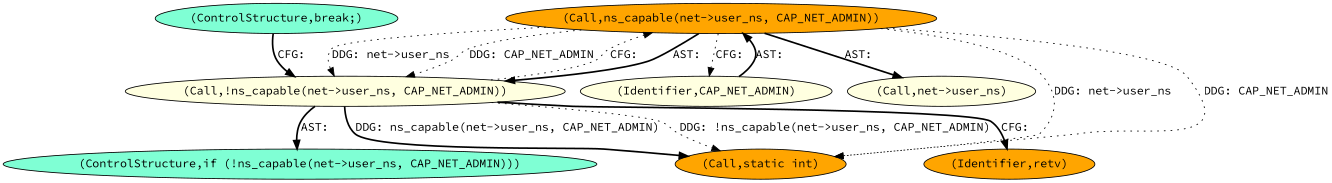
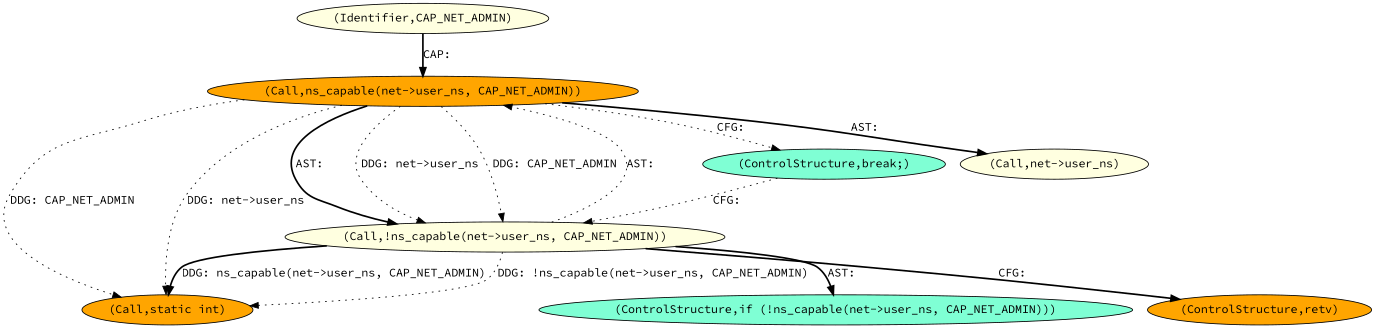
edge "(Call,ns_capable(net->user_ns, CAP_NET_ADMIN))" -> "(Identifier,CAP_NET_ADMIN)": now "(Call,ns_capable(net->user_ns, CAP_NET_ADMIN))" -> "(ControlStructure,break;)"
edge "(ControlStructure,break;)" -> "(Call,!ns_capable(net->user_ns, CAP_NET_ADMIN))": style bold -> dotted
edge "(Call,!ns_capable(net->user_ns, CAP_NET_ADMIN))" -> "(Call,ns_capable(net->user_ns, CAP_NET_ADMIN))": label "CFG: " -> "AST: "
edge "(Identifier,CAP_NET_ADMIN)" -> "(Call,ns_capable(net->user_ns, CAP_NET_ADMIN))": label "AST: " -> "CAP: "
node "(Identifier,retv)": label "(Identifier,retv)" -> "(ControlStructure,retv)"
